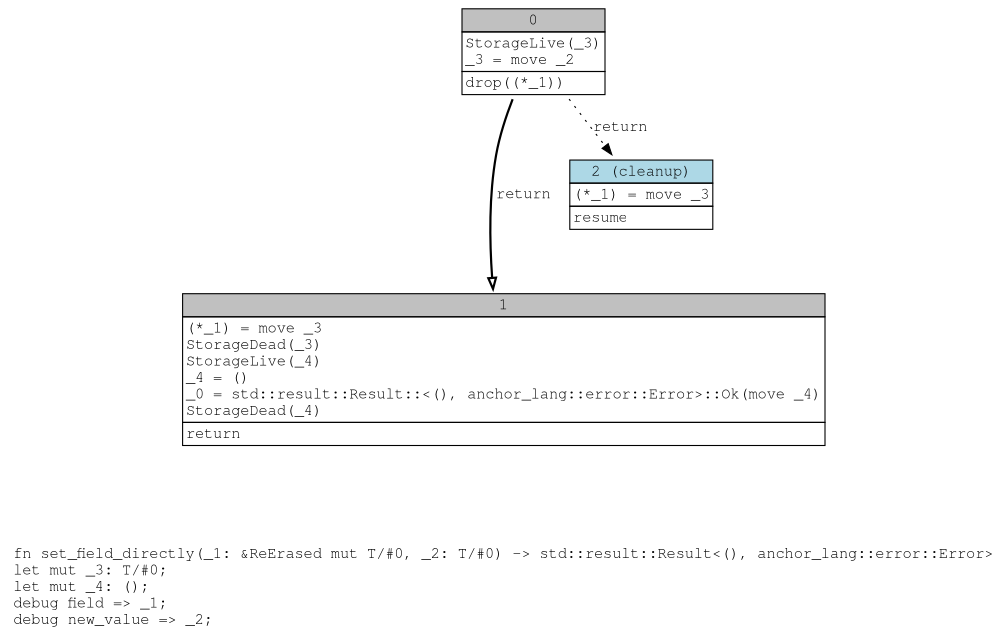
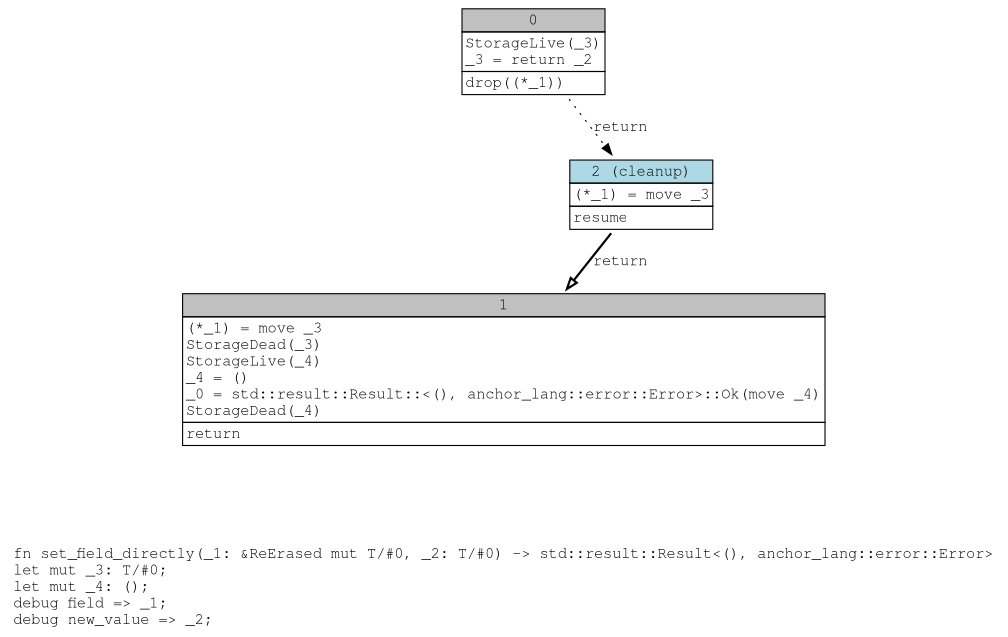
node "0": text "_3 = move _2" -> "_3 = return _2"
edge "0" -> "1": now "2 (cleanup)" -> "1"
